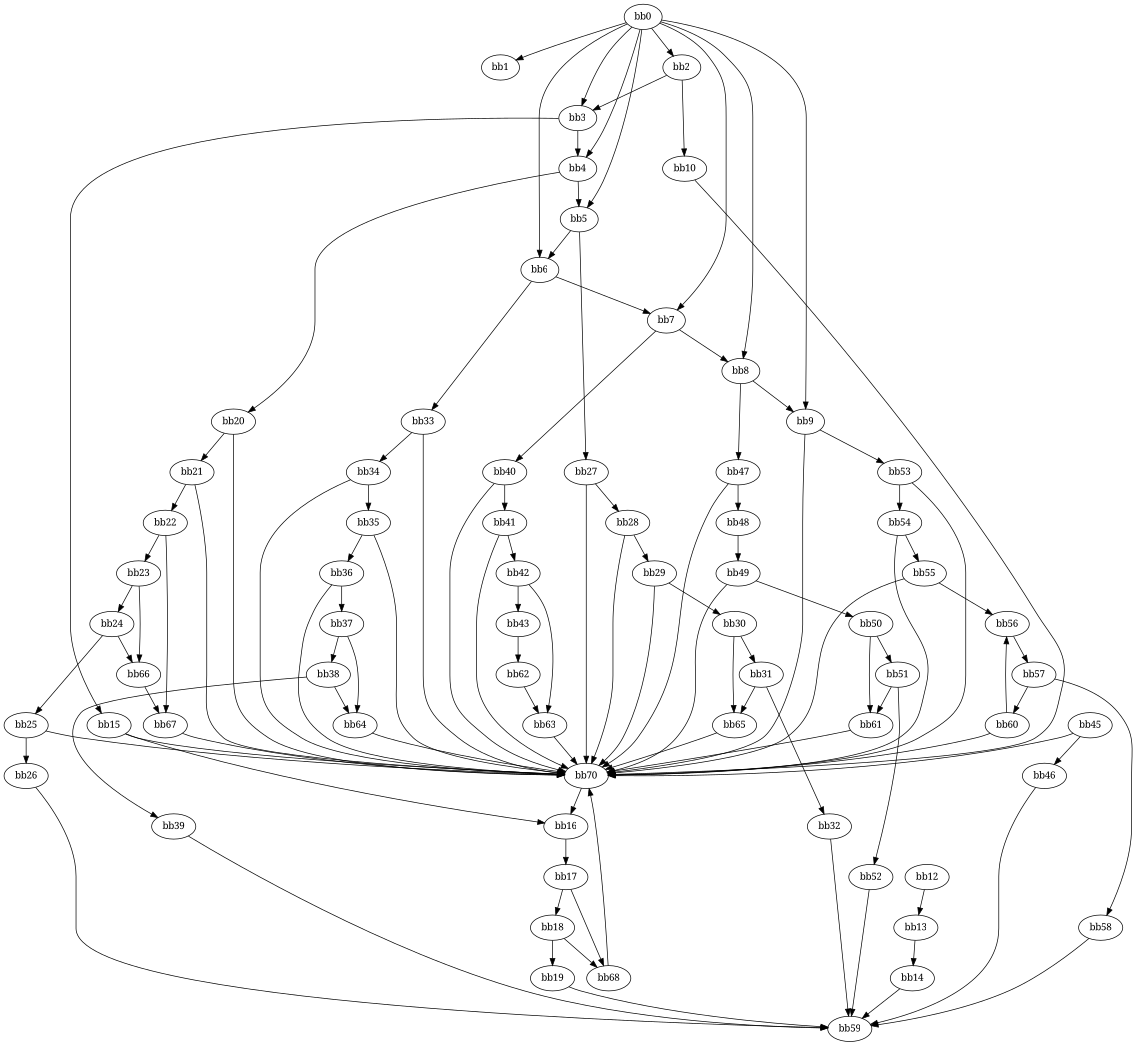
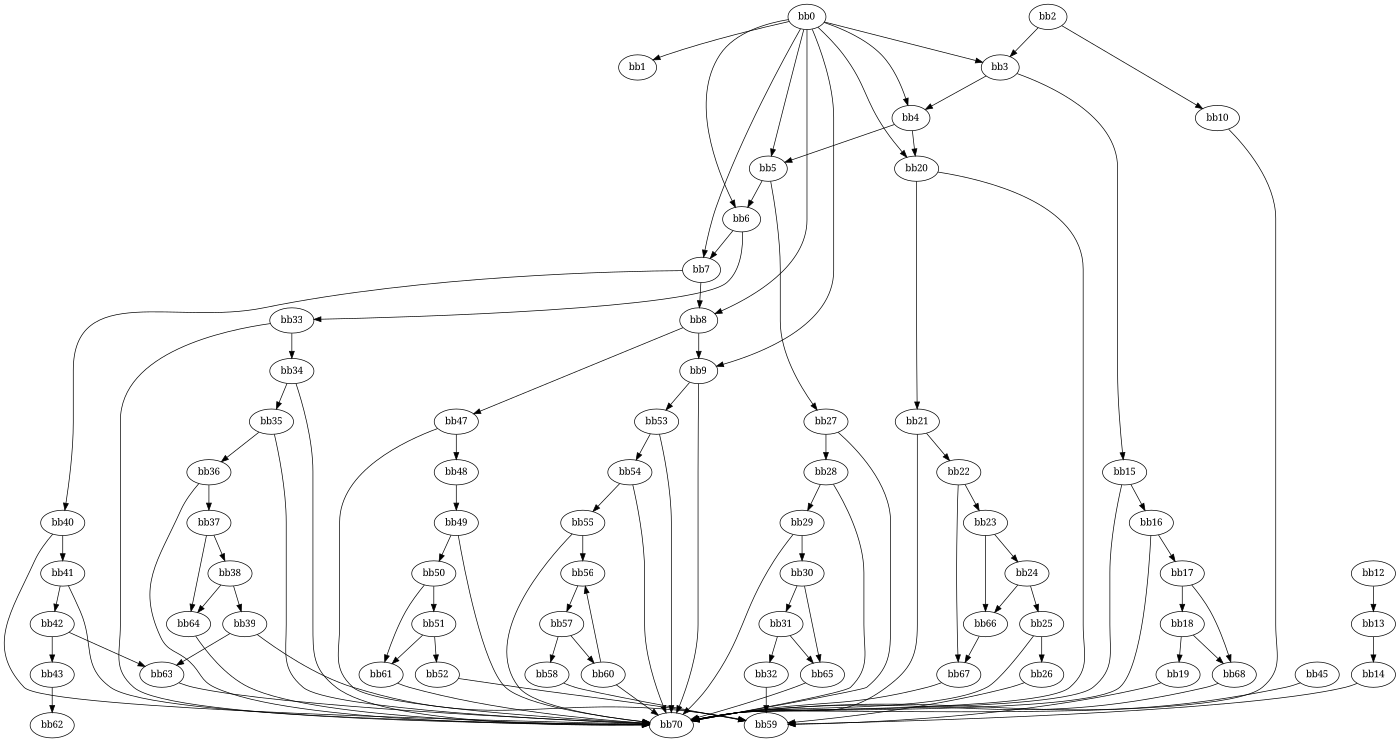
edge "bb0" -> "bb2": now "bb0" -> "bb20"
edge "bb62" -> "bb63": now "bb39" -> "bb63"
node "bb46": removed
edge "bb70" -> "bb16": reversed
